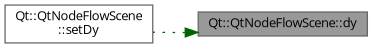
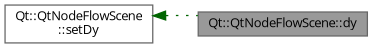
edge "Qt::QtNodeFlowScene ::setDy" -> "Qt::QtNodeFlowScene::dy": reversed
